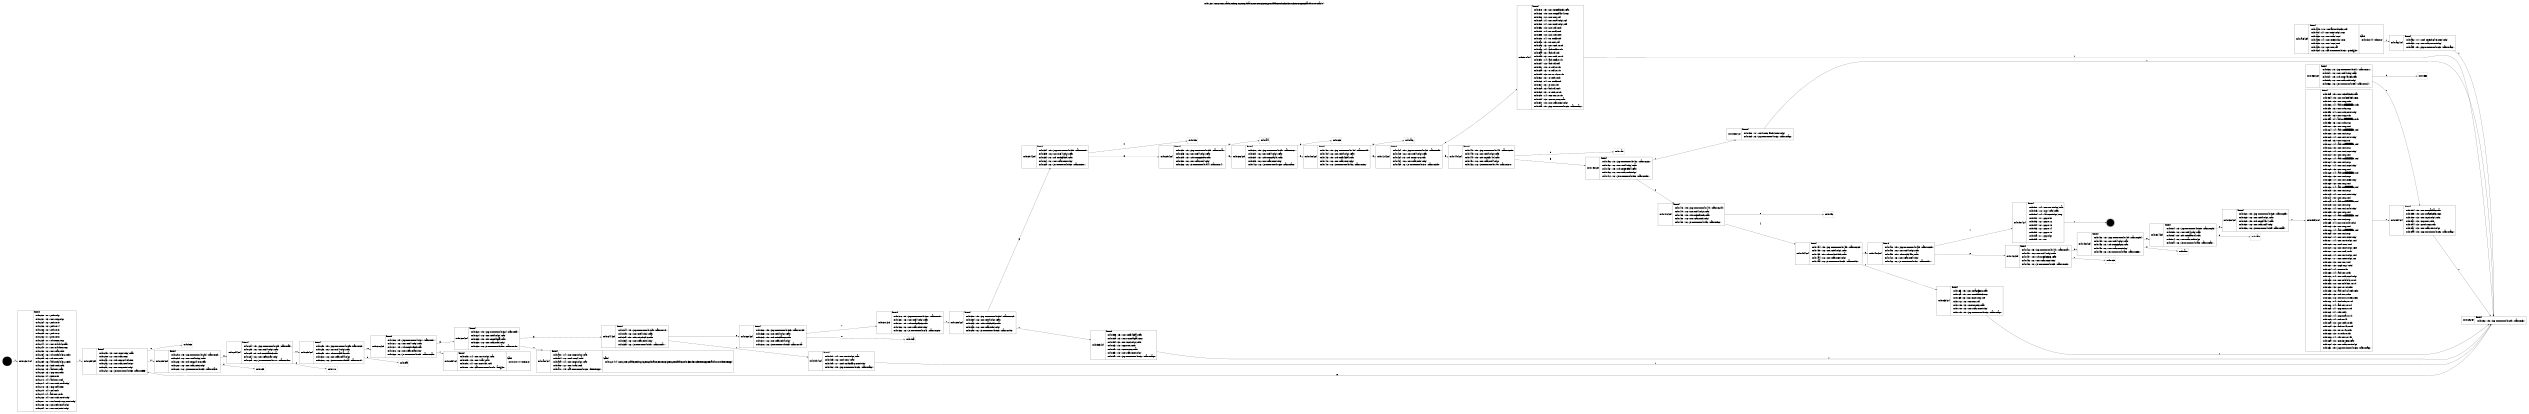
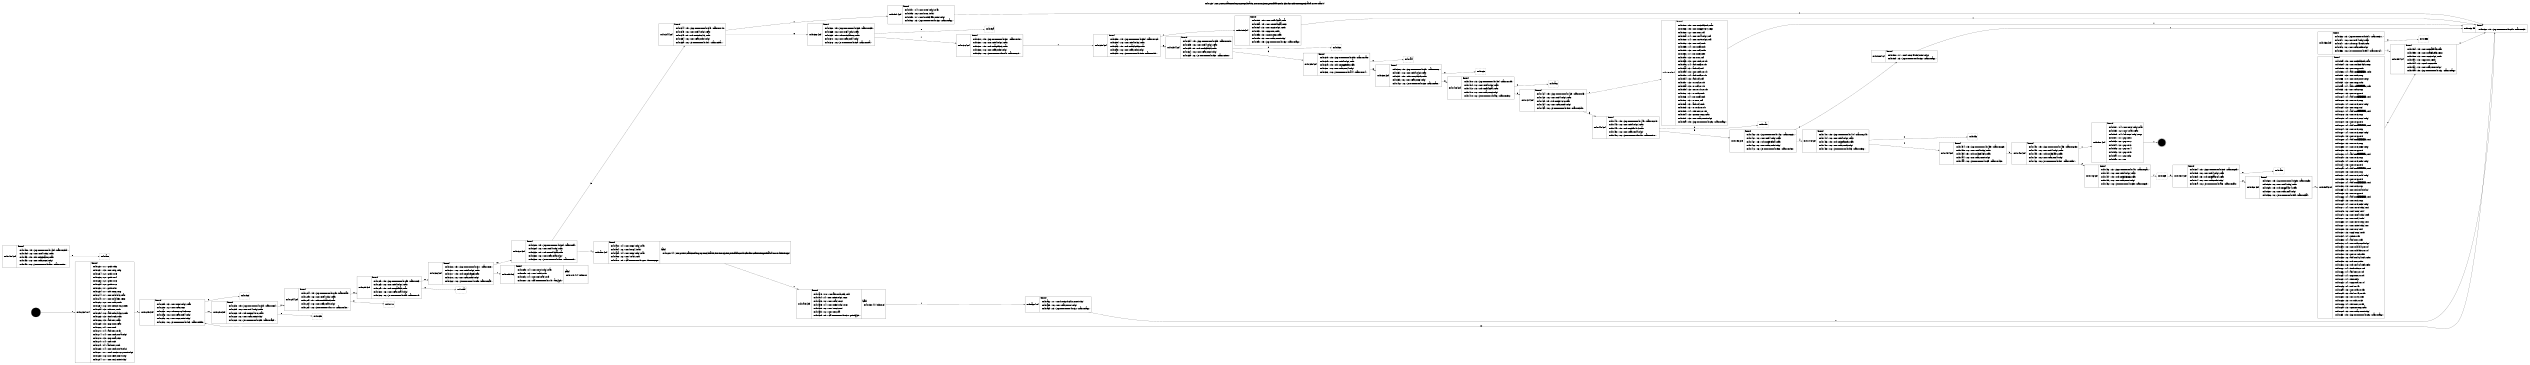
edge "0x4014e8 [28]" -> "0x401504 [28]": now "0x401839" -> "0x401504 [28]"
edge "0x4014cc [28]" -> "0x4014e8 [28]": removed, label "2"
edge "0x401a00 [21]" -> "0x401a15 [29]": added, label "1"
node "0x4016f5 [27]": removed
